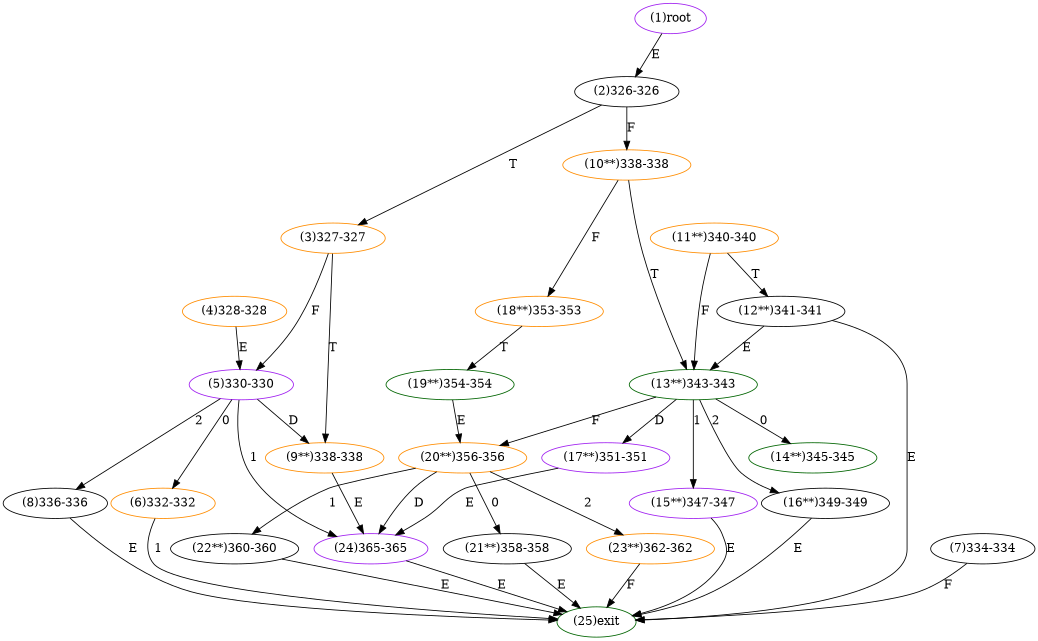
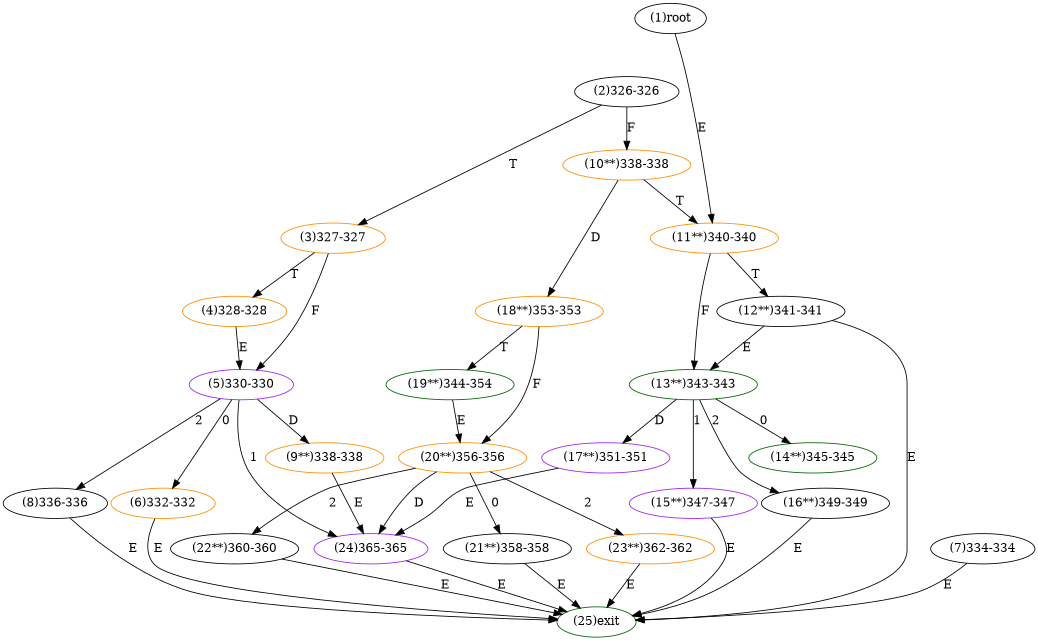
node "(1)root": color purple -> black
edge "(1)root" -> "(2)326-326": now "(1)root" -> "(11**)340-340"
edge "(10**)338-338" -> "(18**)353-353": label "F" -> "D"
edge "(10**)338-338" -> "(13**)343-343": now "(10**)338-338" -> "(11**)340-340"
edge "(3)327-327" -> "(9**)338-338": now "(3)327-327" -> "(4)328-328"
node "(19**)354-354": label "(19**)354-354" -> "(19**)344-354"
edge "(13**)343-343" -> "(20**)356-356": now "(18**)353-353" -> "(20**)356-356"
edge "(20**)356-356" -> "(22**)360-360": label "1" -> "2"
edge "(6)332-332" -> "(25)exit": label "1" -> "E"
edge "(23**)362-362" -> "(25)exit": label "F" -> "E"
edge "(7)334-334" -> "(25)exit": label "F" -> "E"
